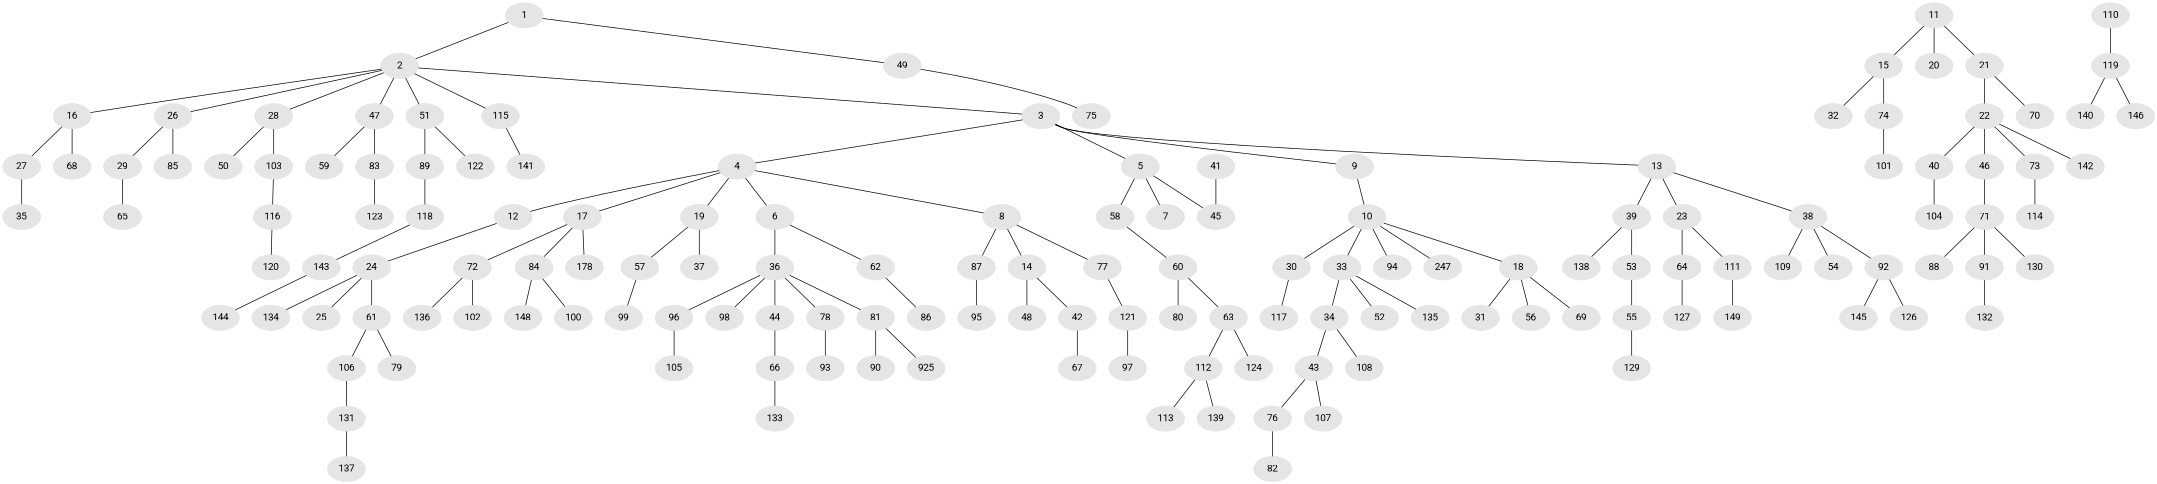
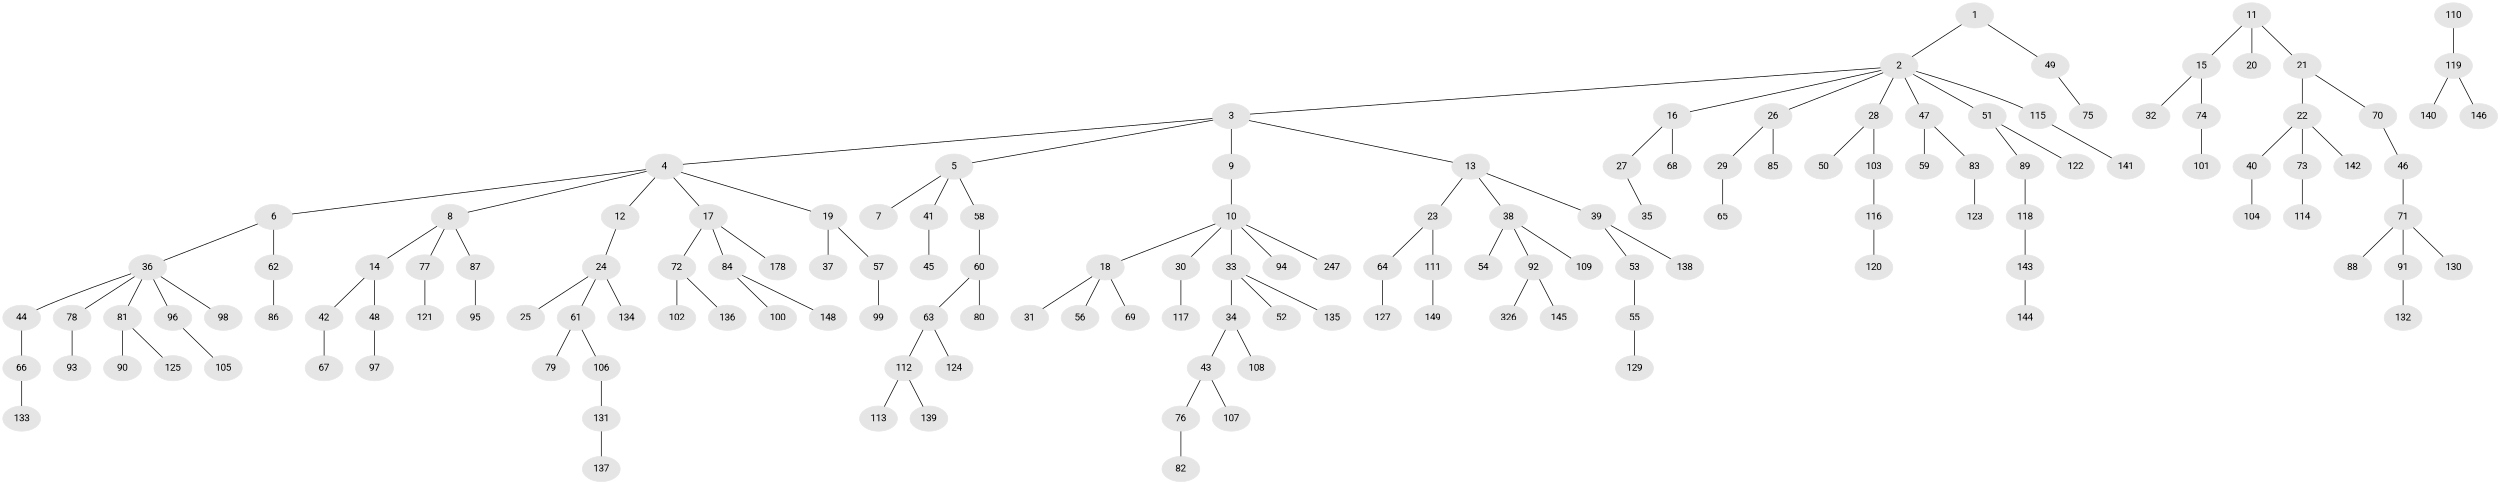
edge "22" -- "46": now "70" -- "46"
edge "5" -- "45": now "5" -- "41"
node "126": label "126" -> "326"
edge "121" -- "97": now "48" -- "97"
node "925": label "925" -> "125"
